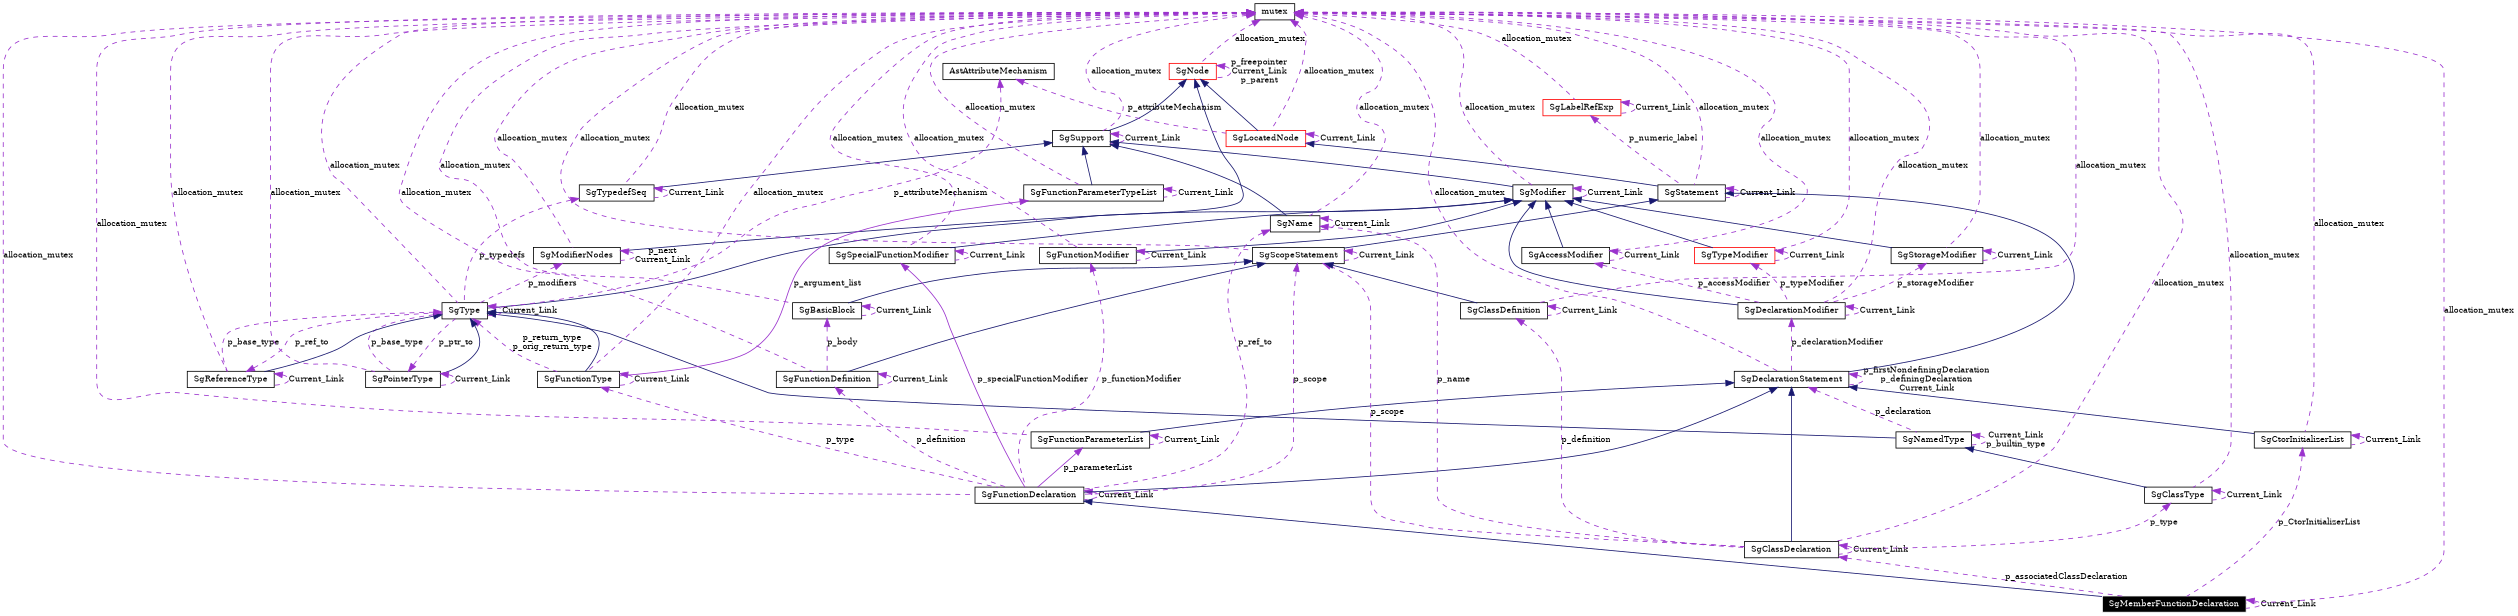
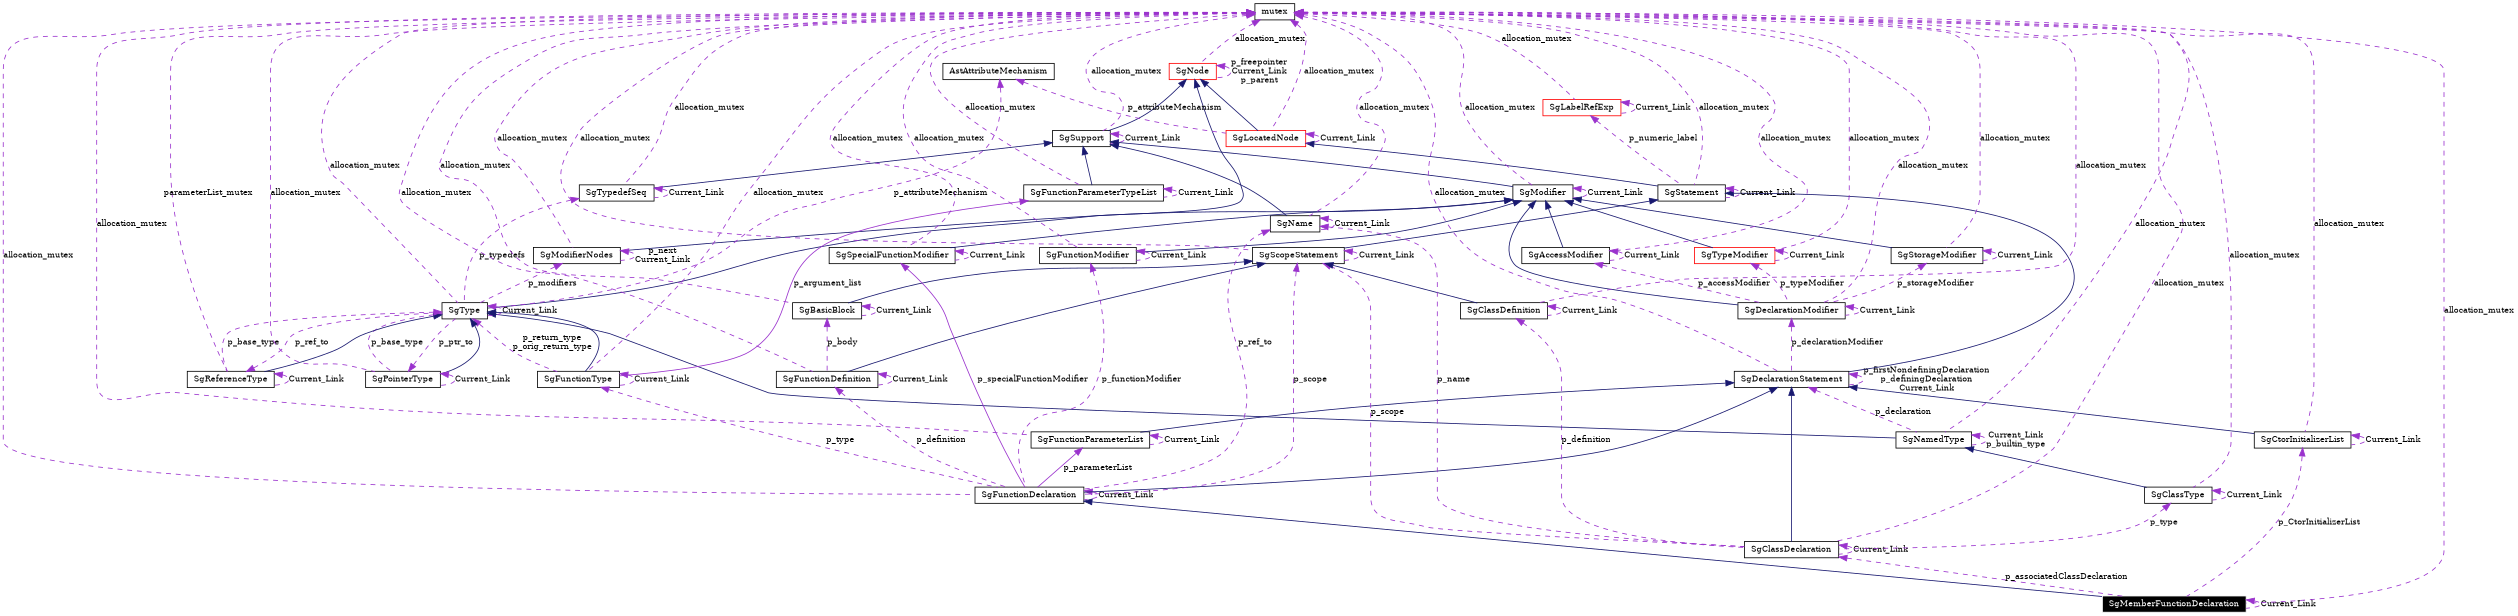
edge "SgNamedType" -> "mutex": added, label "allocation_mutex"
edge "SgReferenceType" -> "mutex": label "allocation_mutex" -> "parameterList_mutex"
